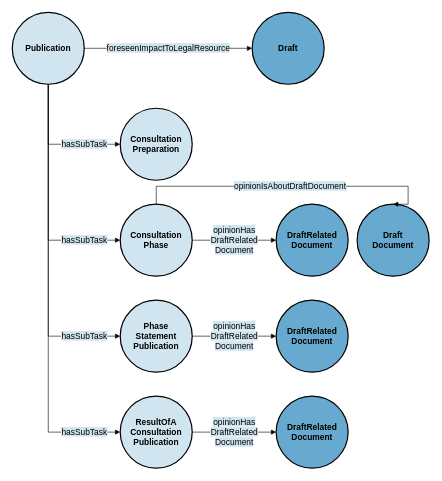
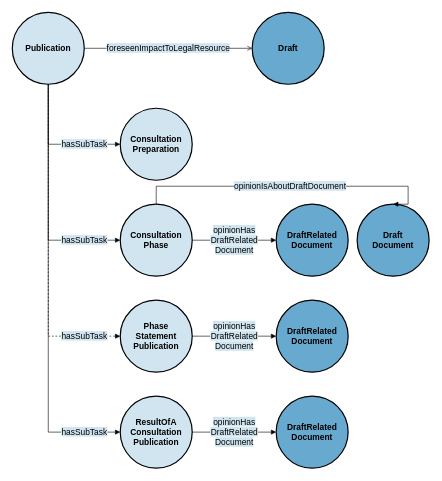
edge "Publication" -> "Draft": arrowhead block -> open
edge "Publication" -> "Phase Statement Publication": style solid -> dashed
